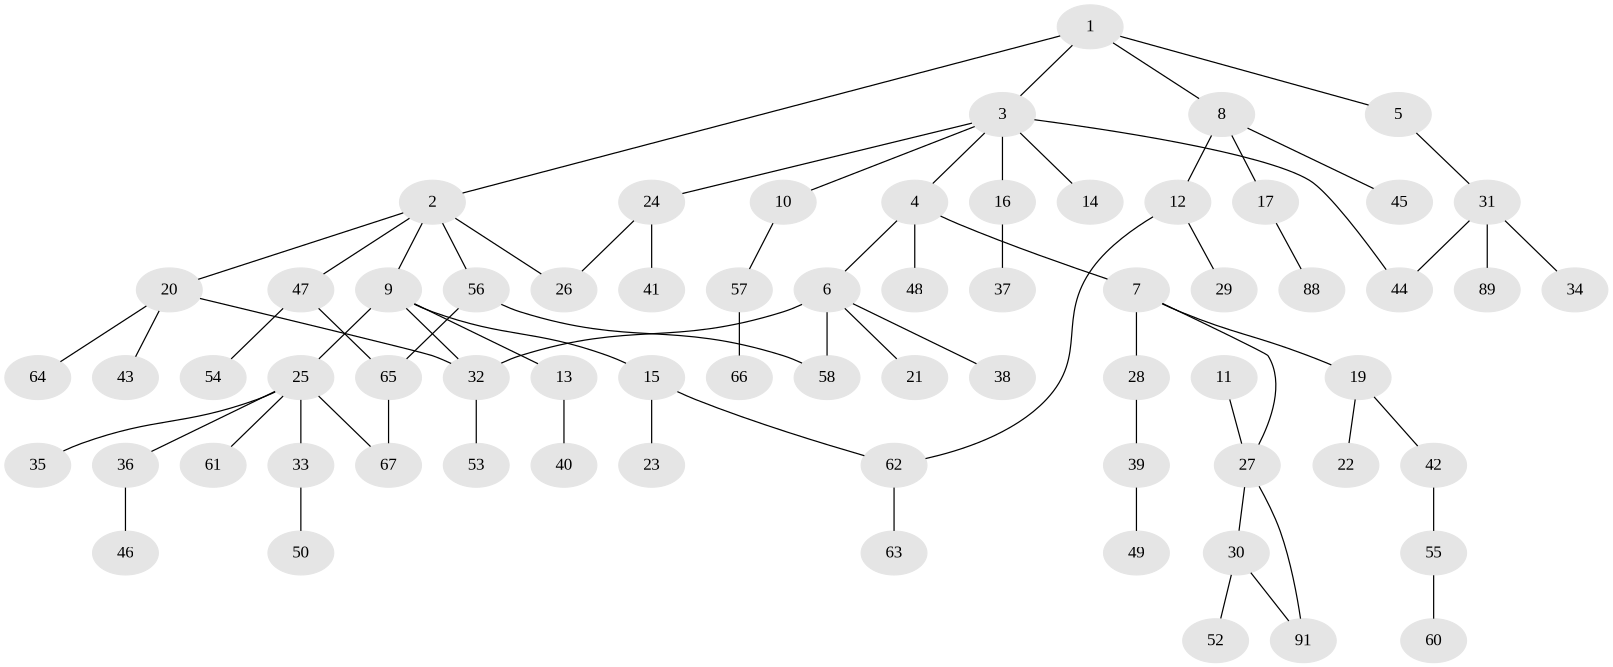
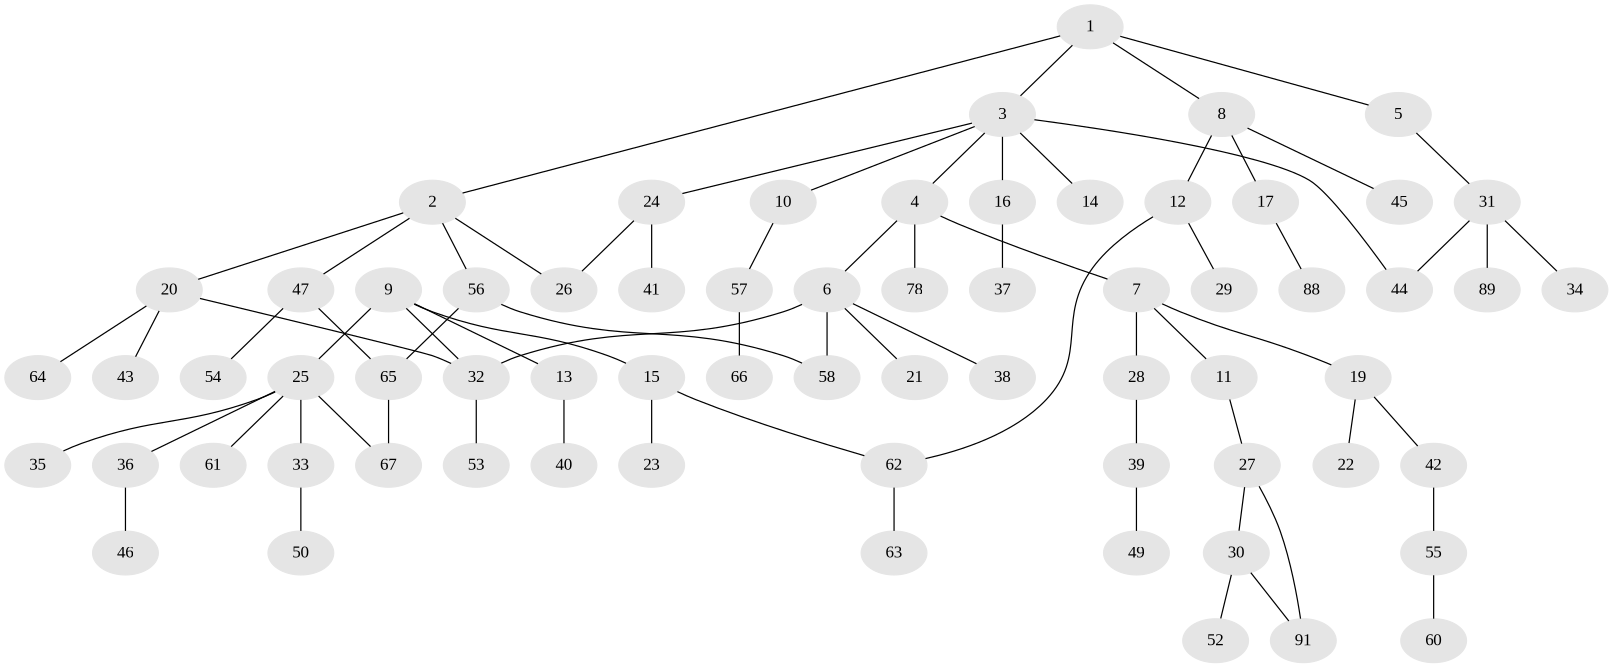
edge "2" -- "9": removed
node "48": label "48" -> "78"
edge "7" -- "27": now "7" -- "11"
